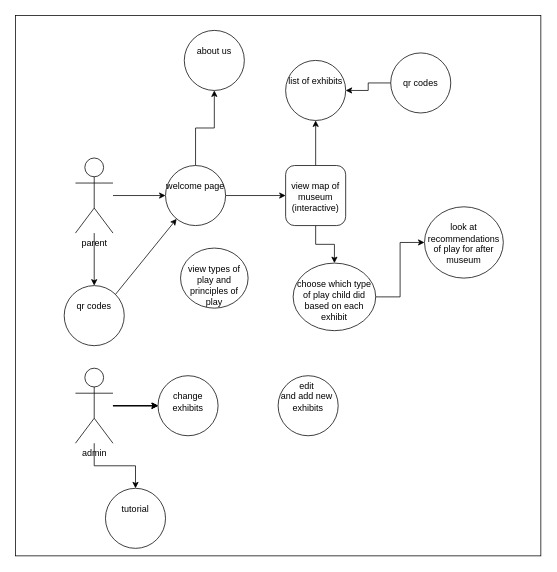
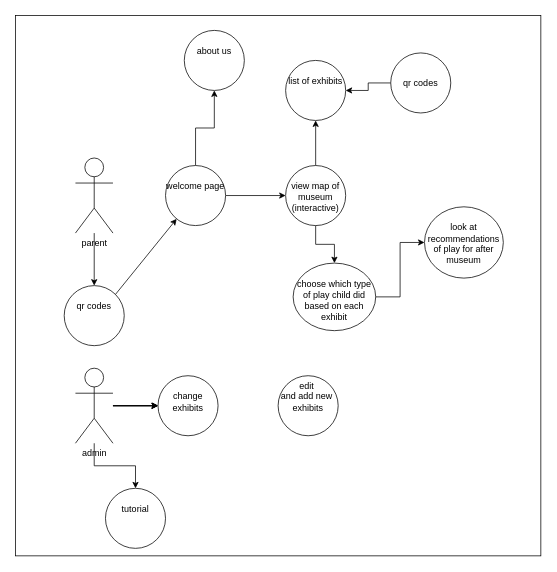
edge "parent" -> "welcome page": removed
node "view map of museum (interactive)": shape rounded rectangle -> ellipse
node "view types of play and principles of play": removed
